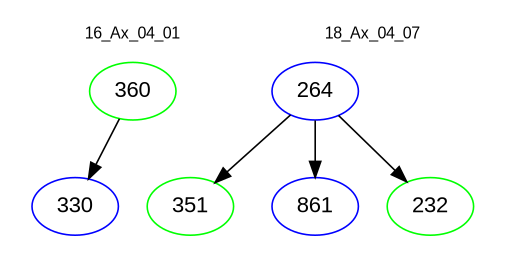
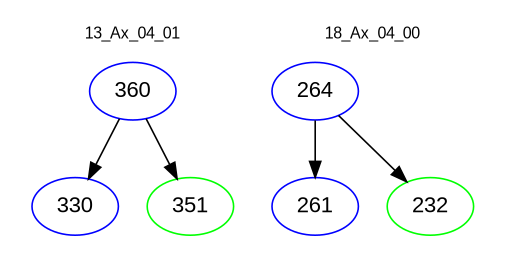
cluster "16_Ax_04_01": label "16_Ax_04_01" -> "13_Ax_04_01"
cluster "18_Ax_04_07": label "18_Ax_04_07" -> "18_Ax_04_00"
node "360": color green -> blue
edge "264" -> "351": now "360" -> "351"
node "861": label "861" -> "261"
